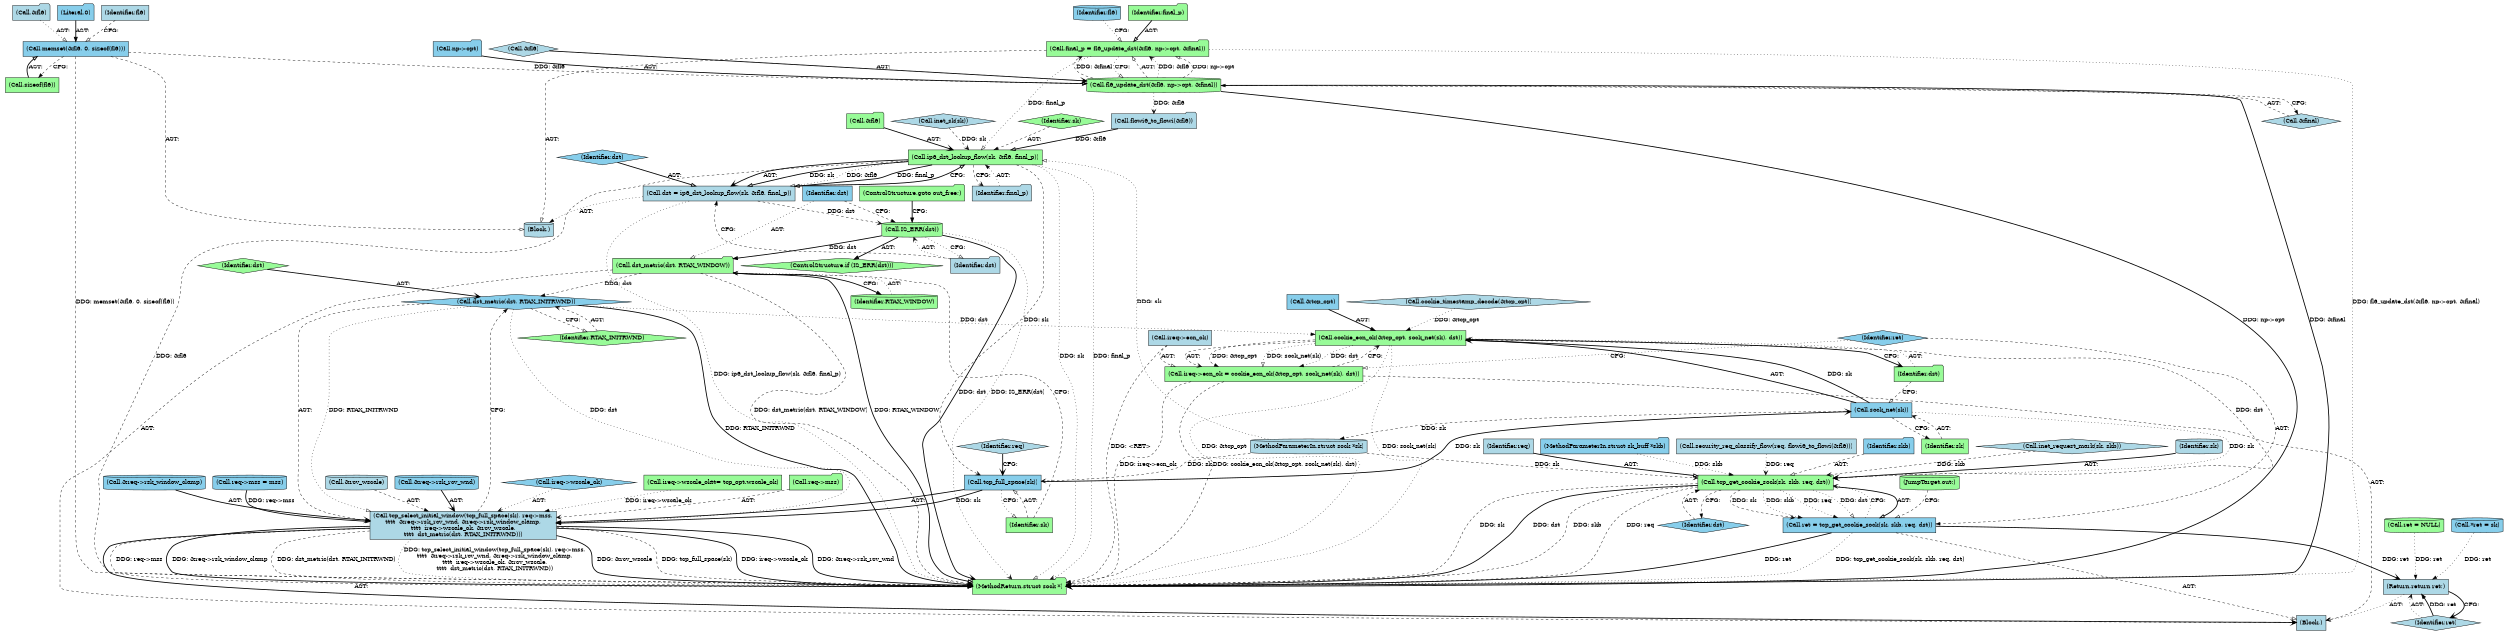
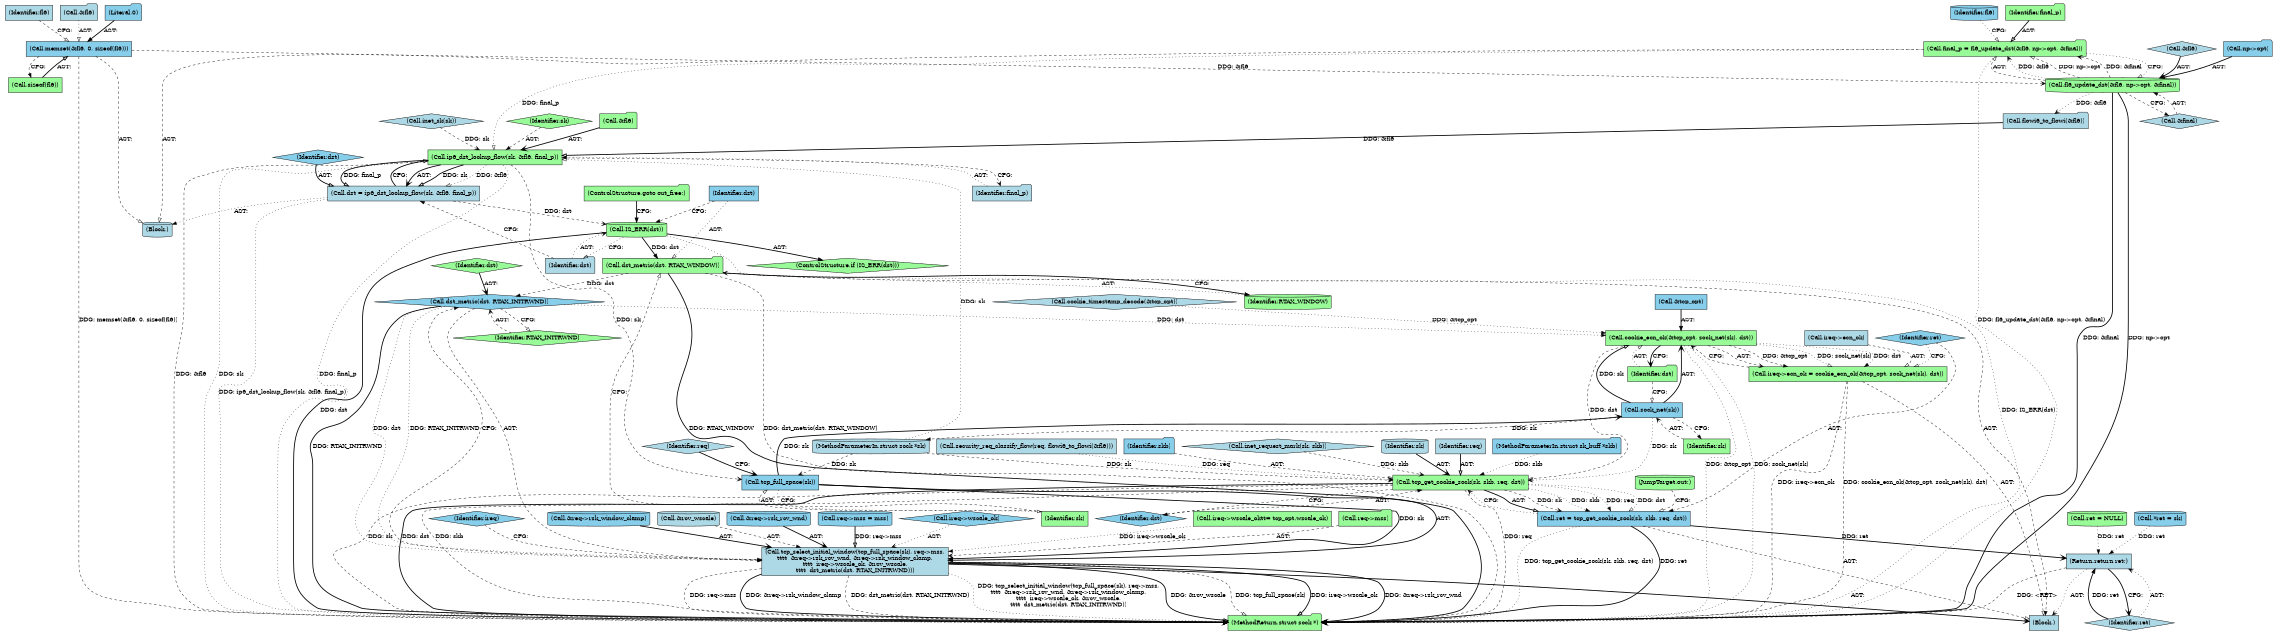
edge "(Call,ireq->ecn_ok)" -> "(MethodReturn,struct sock *)": now "(Return,return ret;)" -> "(MethodReturn,struct sock *)"
node "(Identifier,ireq)": added
